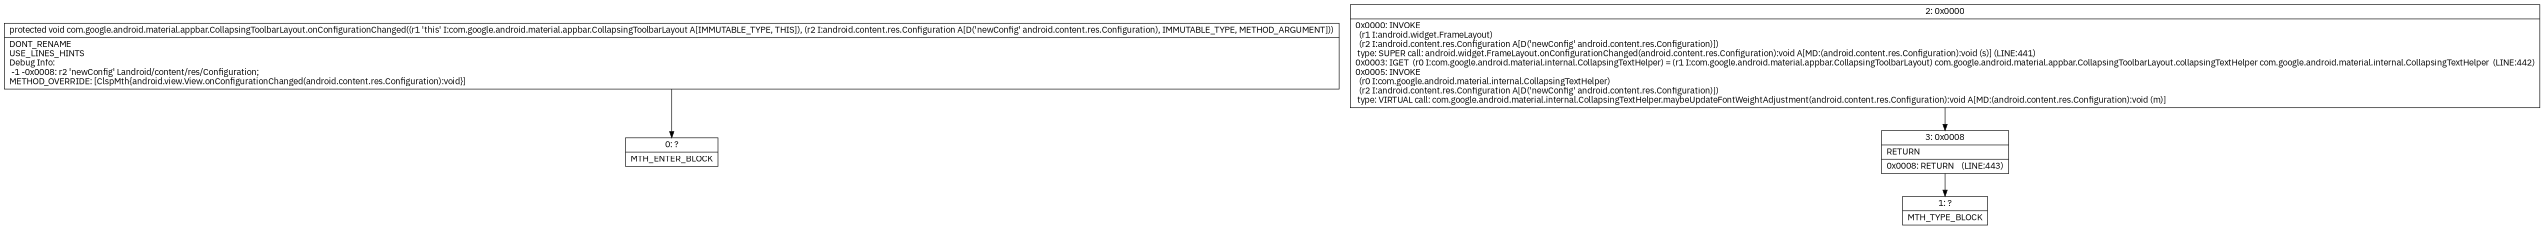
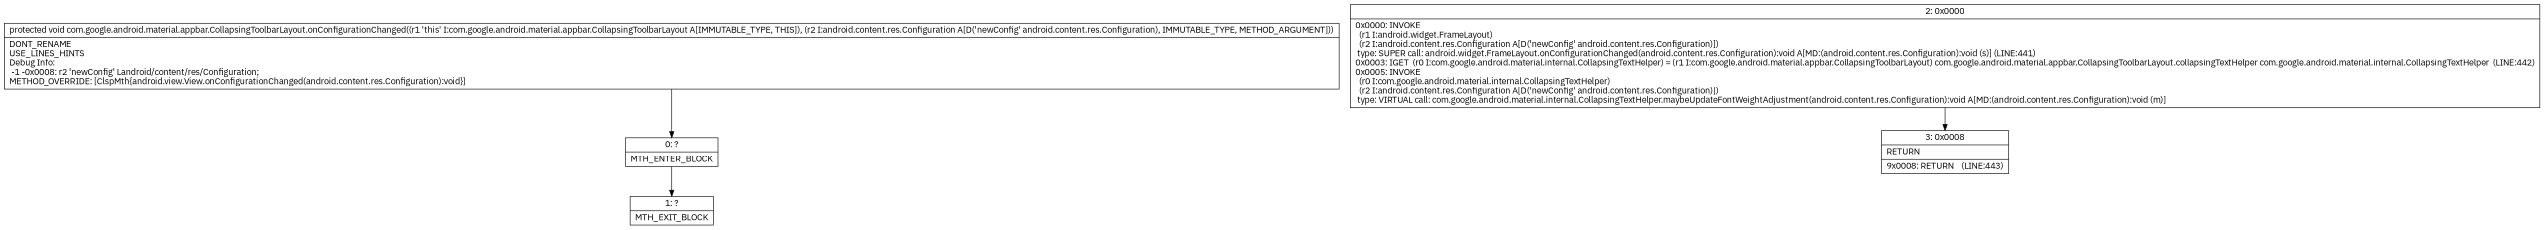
node "3: 0x0008": text "0x0008: RETURN    (LINE:443)" -> "9x0008: RETURN    (LINE:443)"
edge "3: 0x0008" -> "1: ?": now "0: ?" -> "1: ?"
node "1: ?": text "MTH_TYPE_BLOCK" -> "MTH_EXIT_BLOCK"
